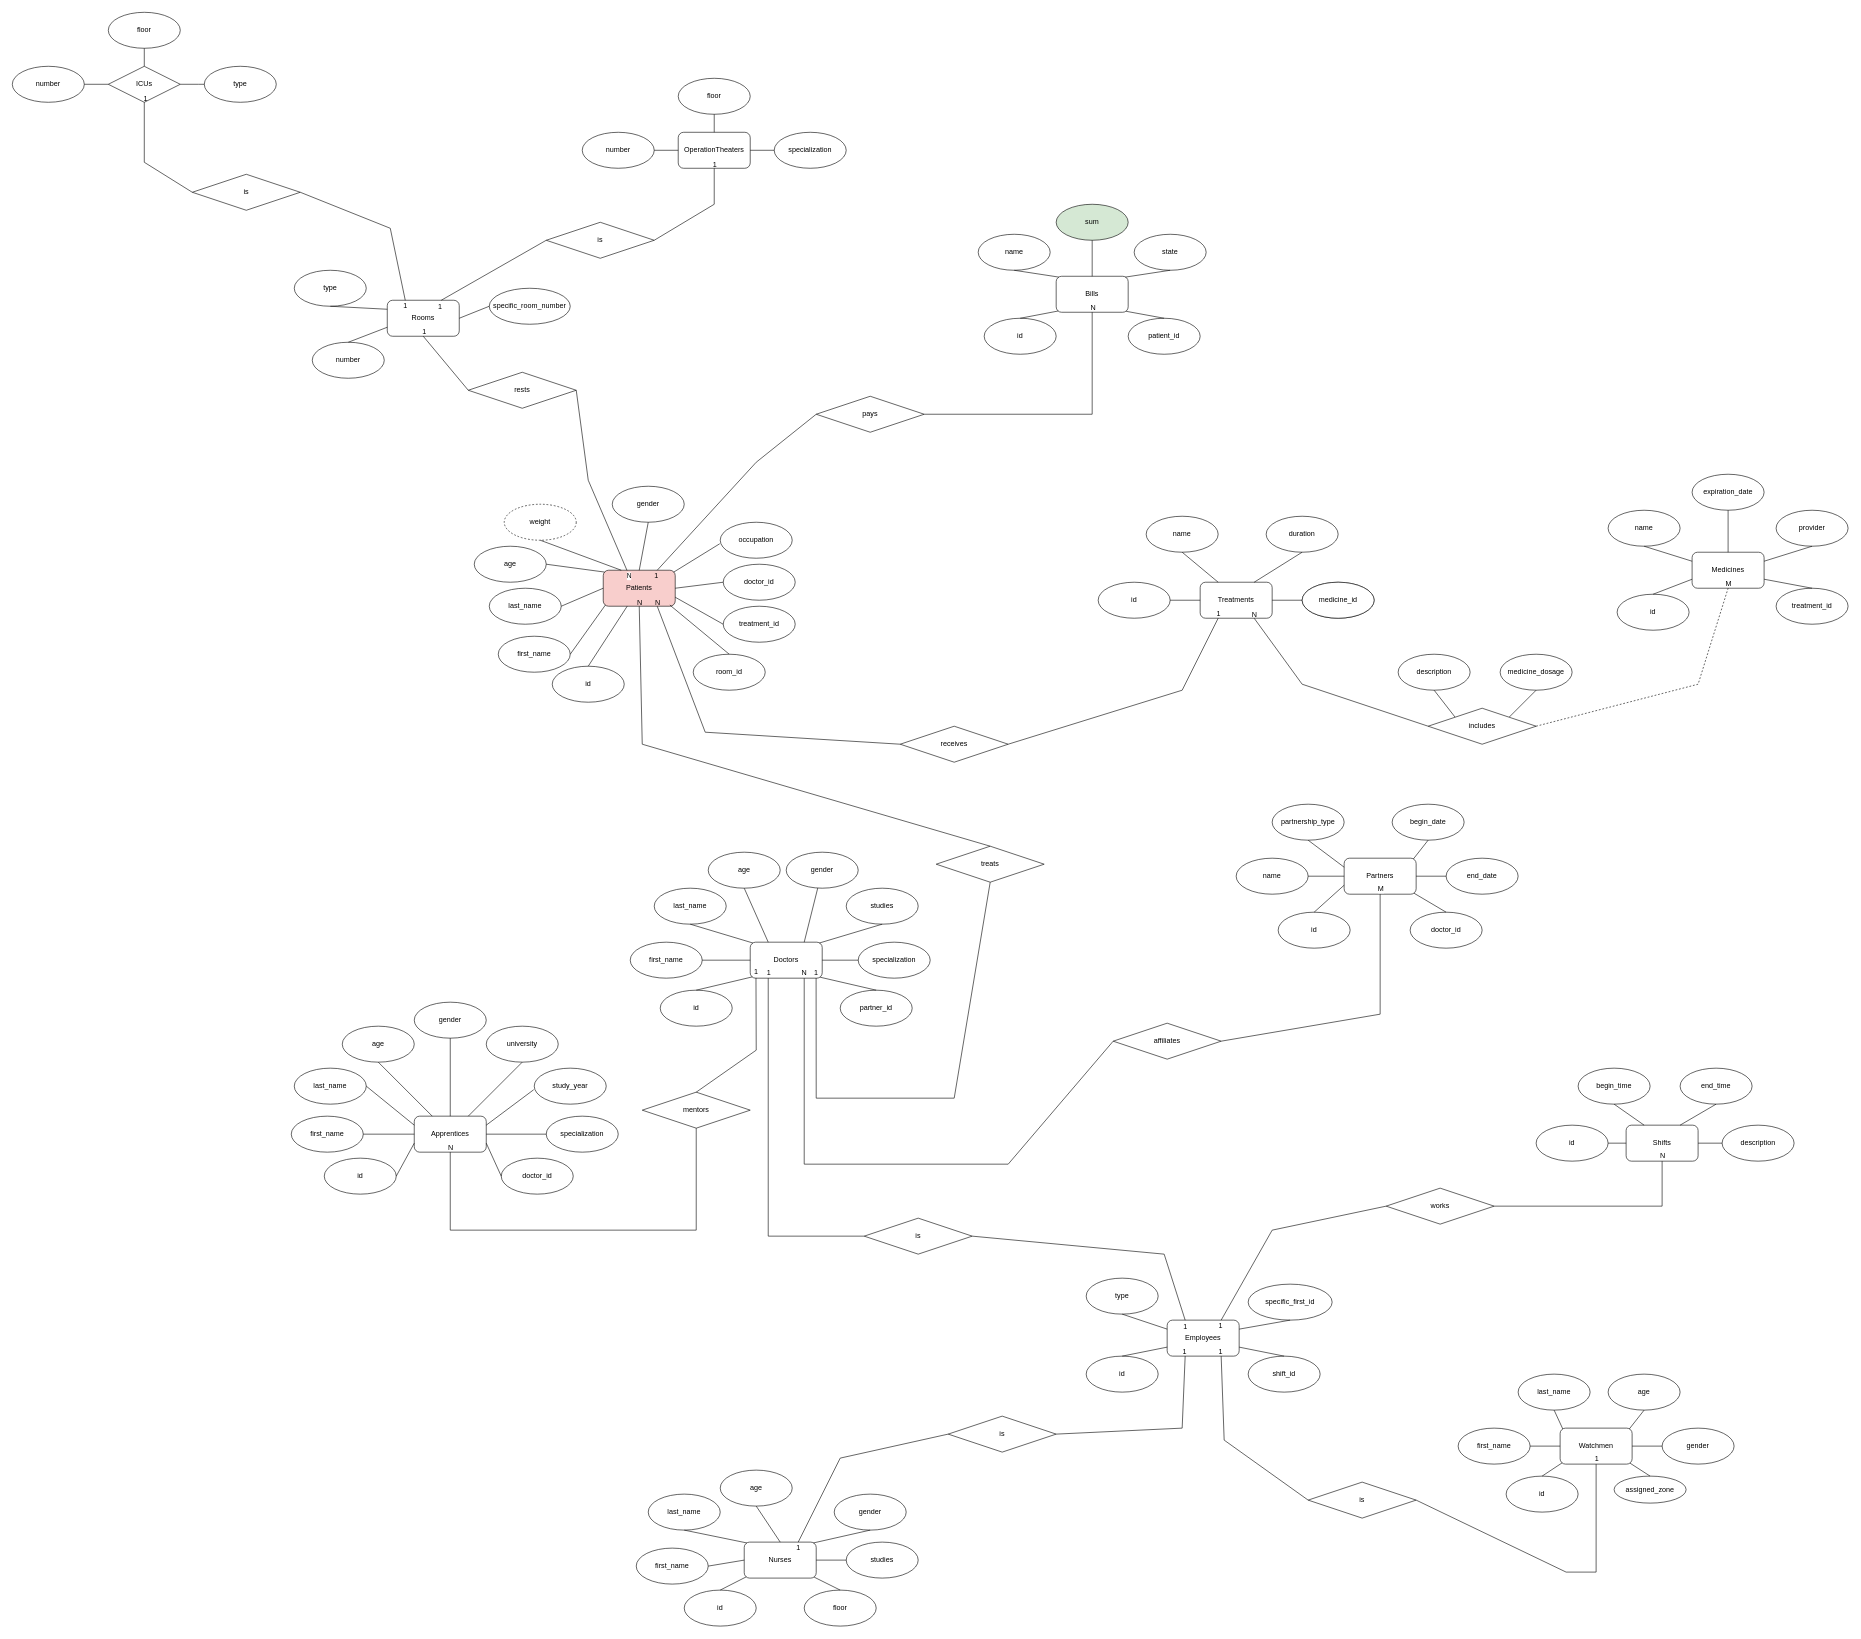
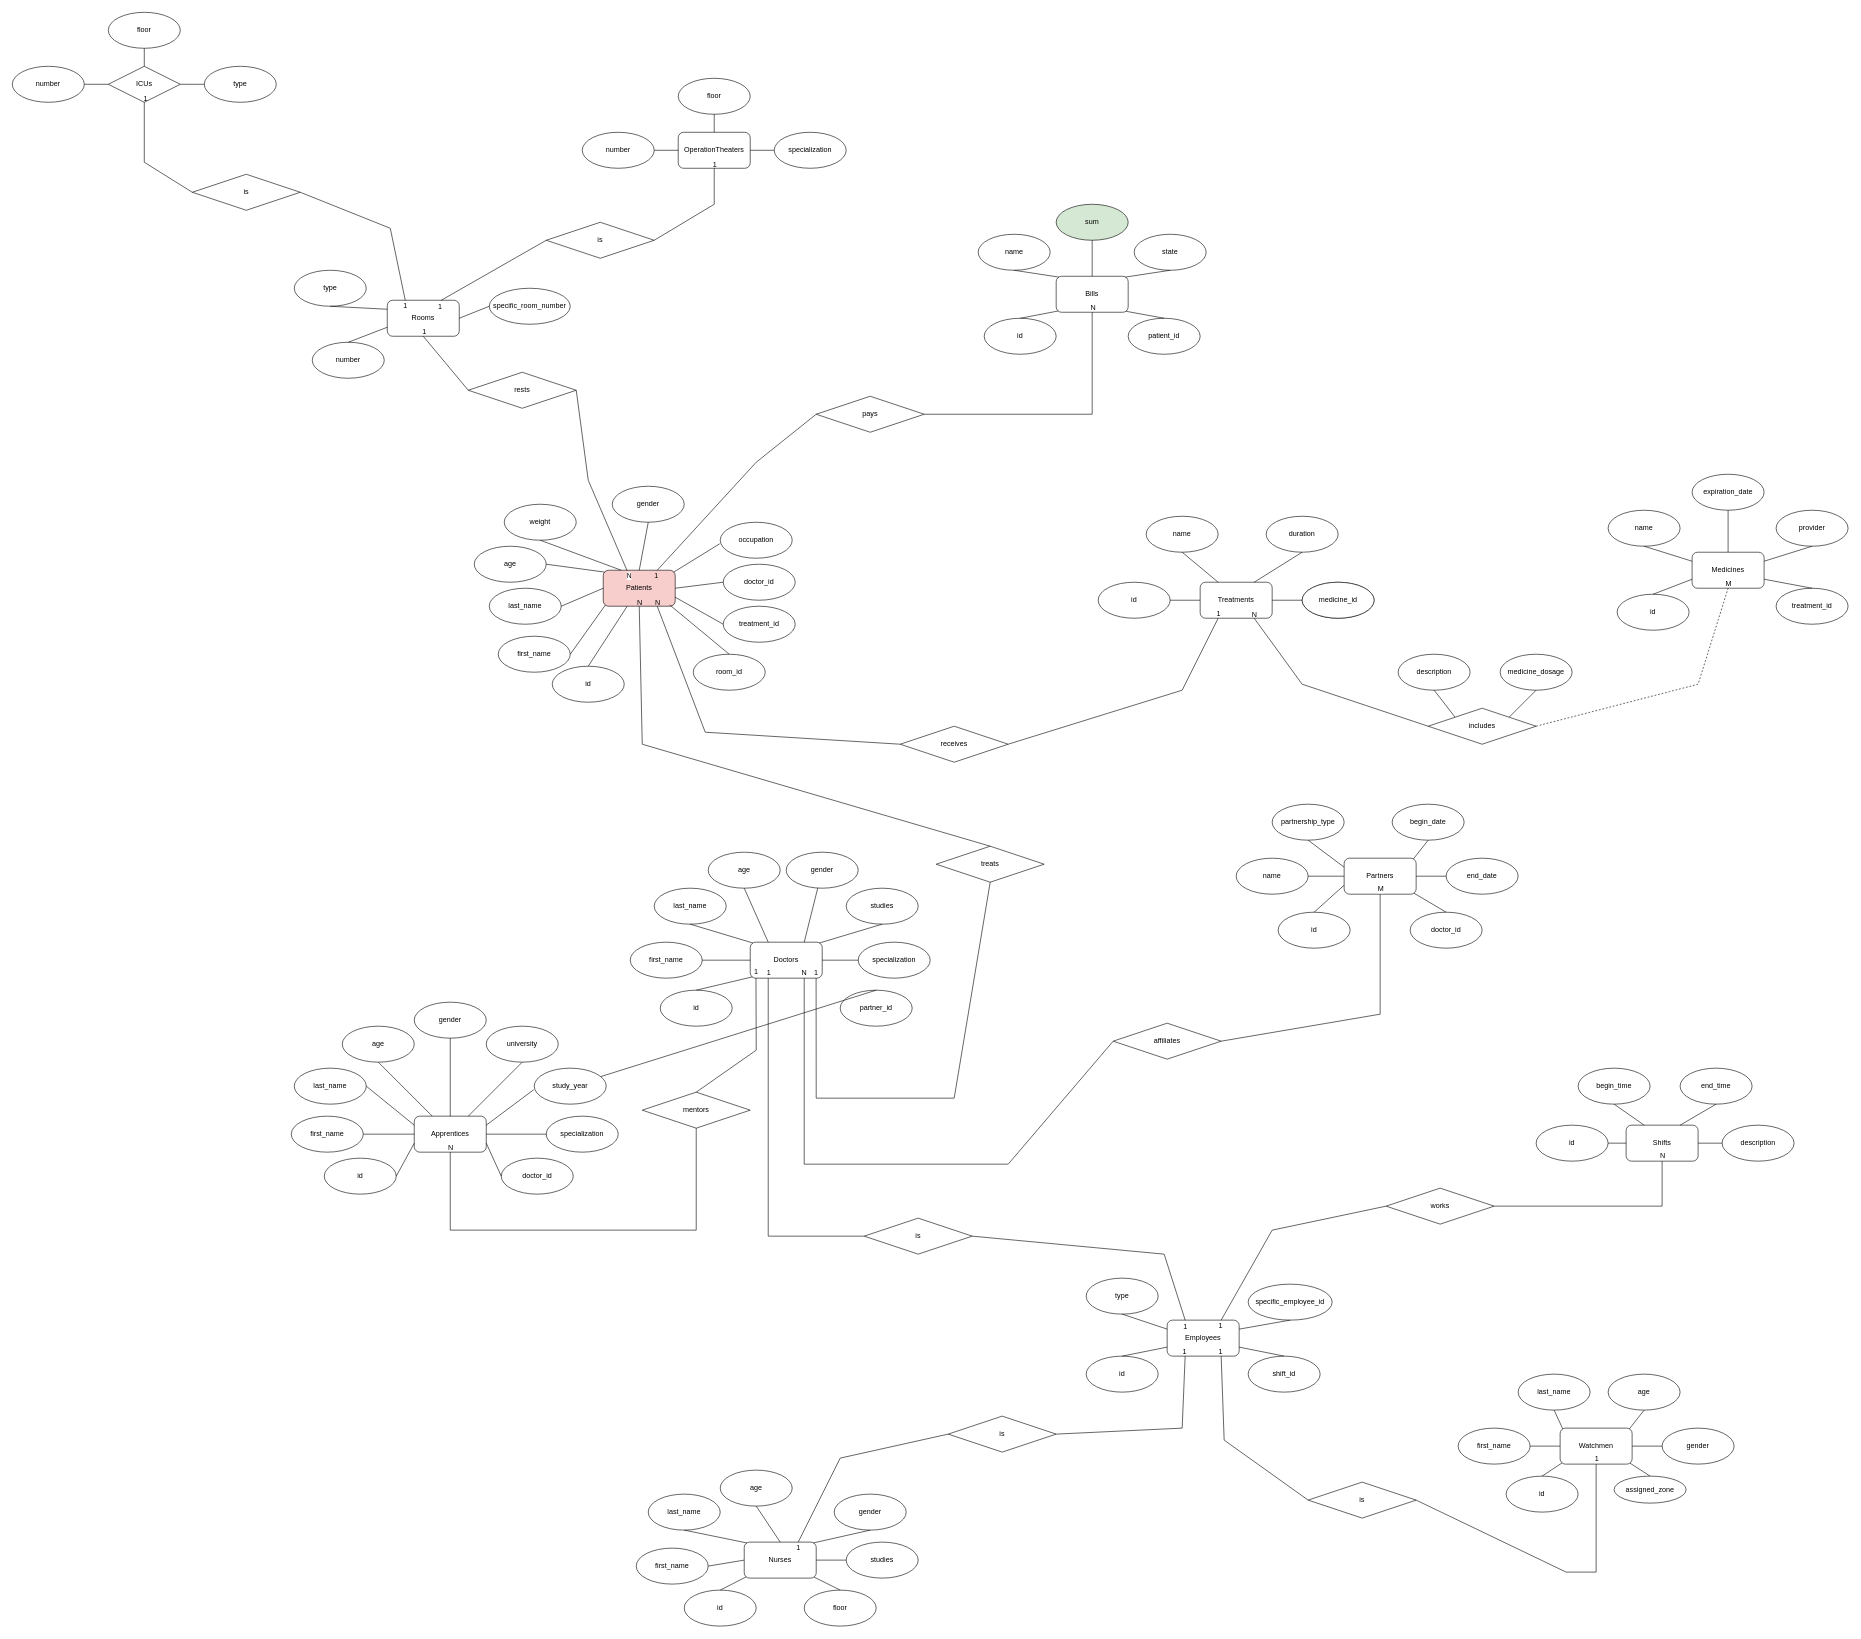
node "weight": style dashed -> solid
edge "Doctors" -- "partner_id": now "study_year" -- "partner_id"
node "specific_first_id": label "specific_first_id" -> "specific_employee_id"
